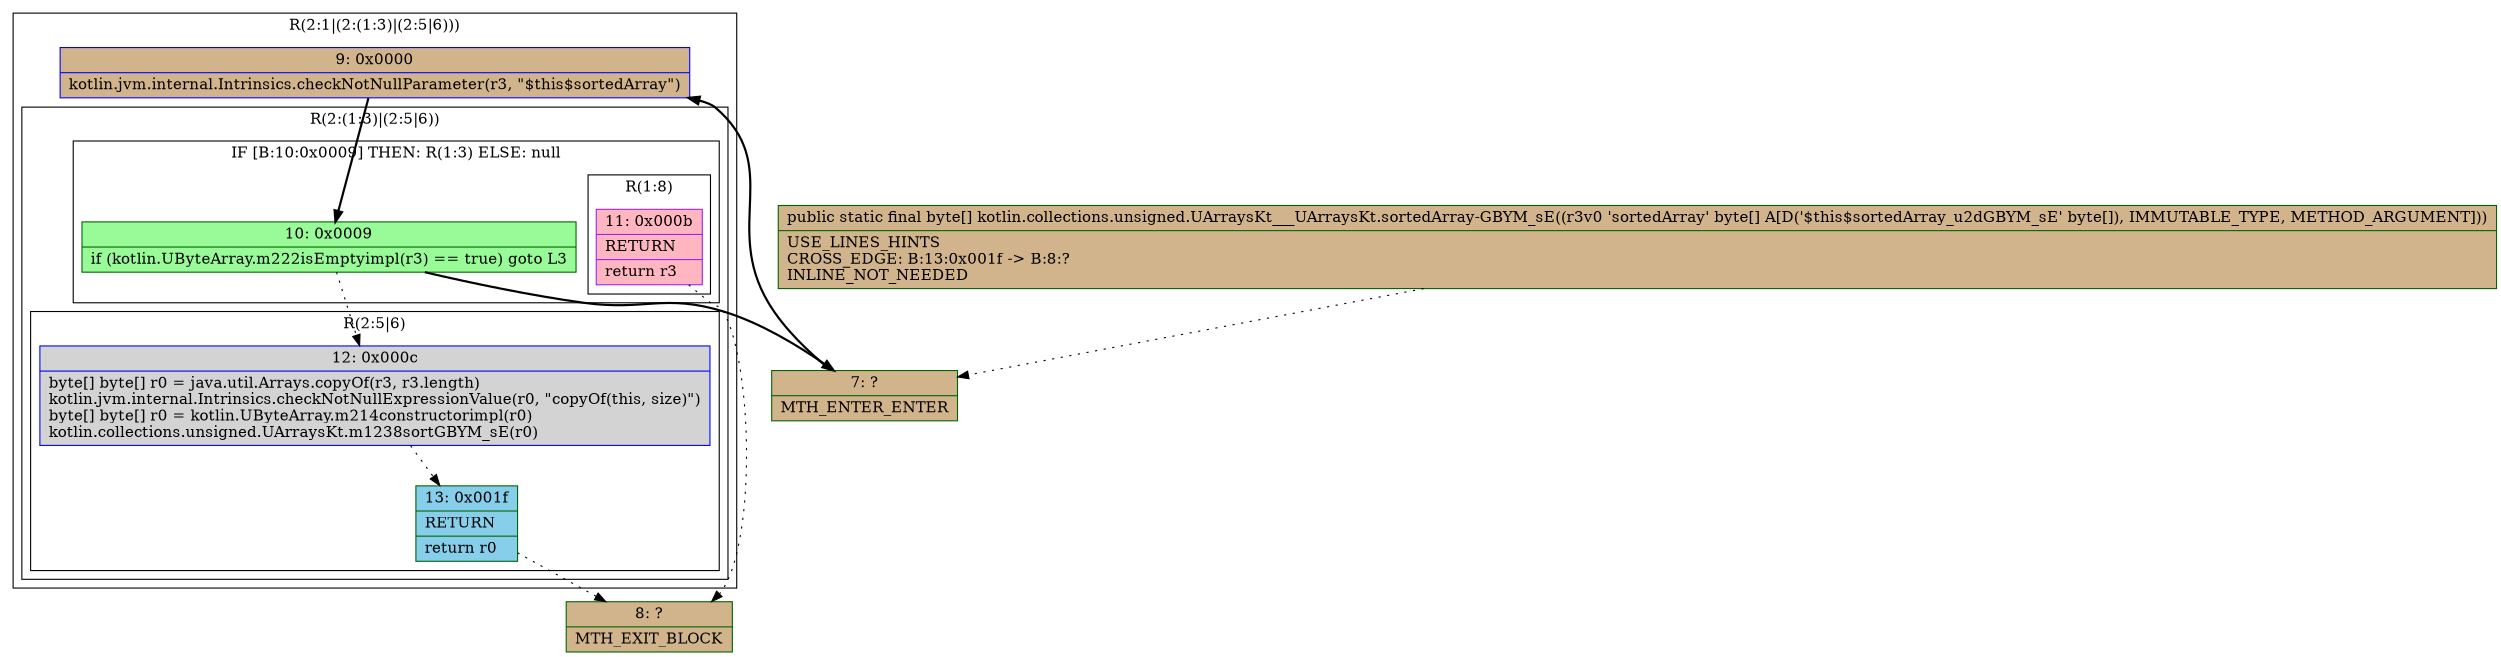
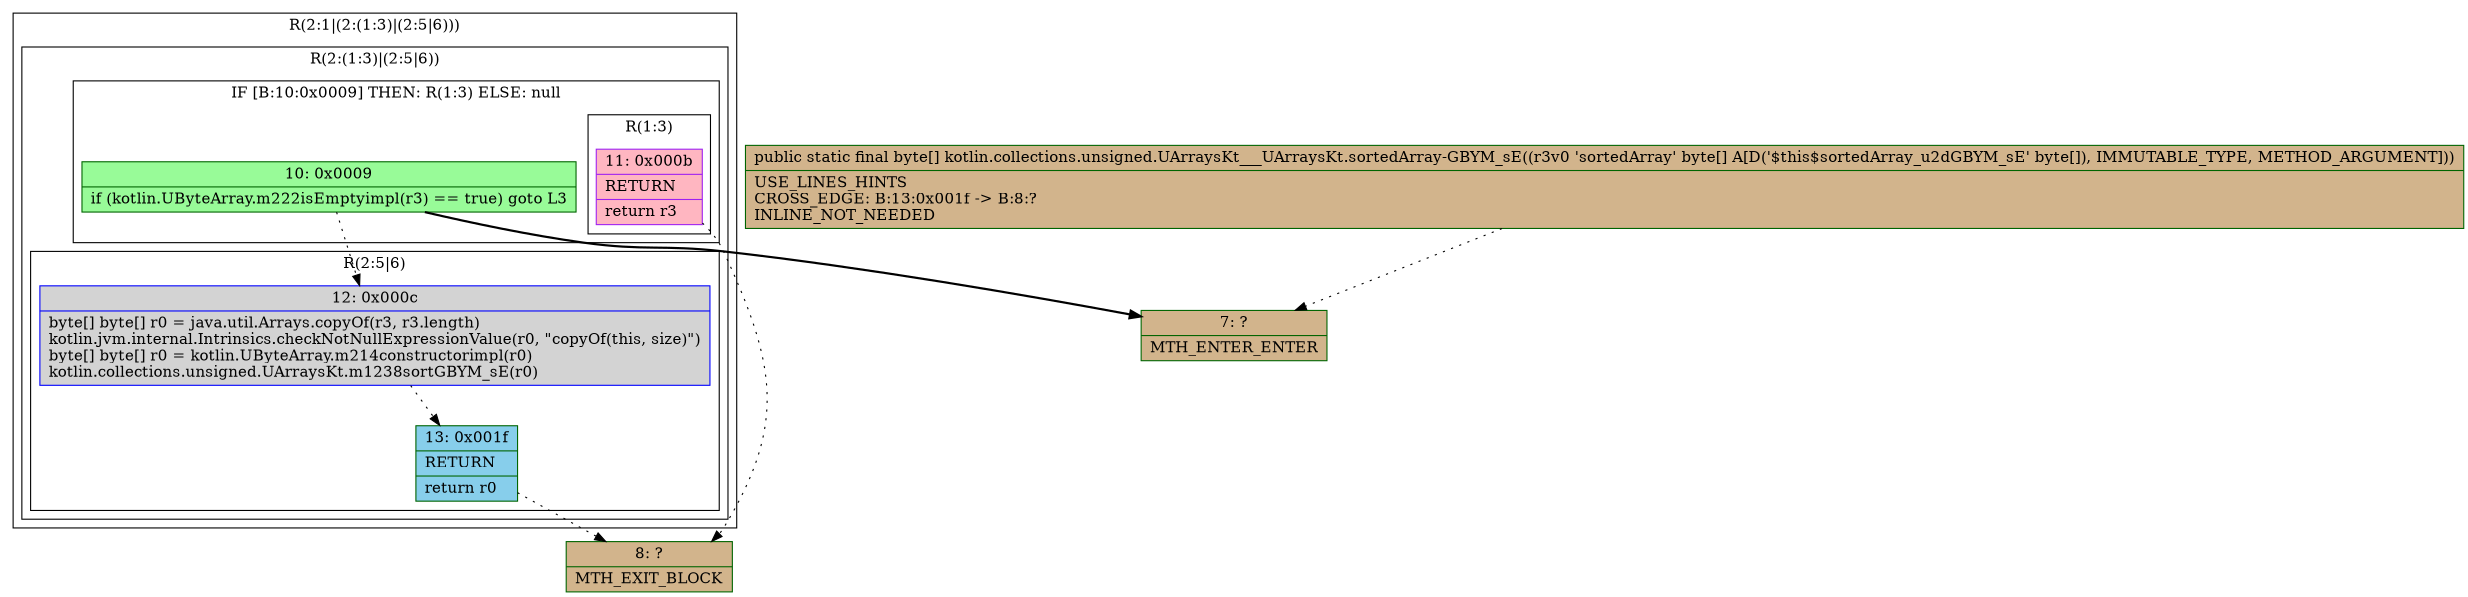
node "9: 0x0000": removed
cluster "R(1:8)": label "R(1:8)" -> "R(1:3)"
